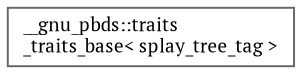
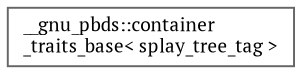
node "__gnu_pbds::traits _traits_base< splay_tree_tag >": label "__gnu_pbds::traits _traits_base< splay_tree_tag >" -> "__gnu_pbds::container _traits_base< splay_tree_tag >"
